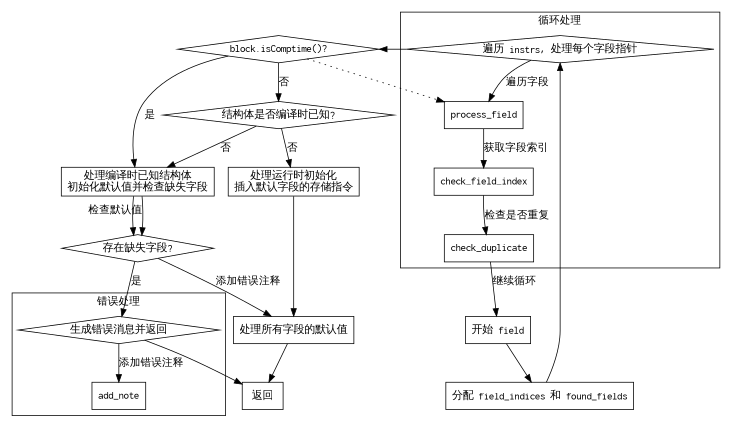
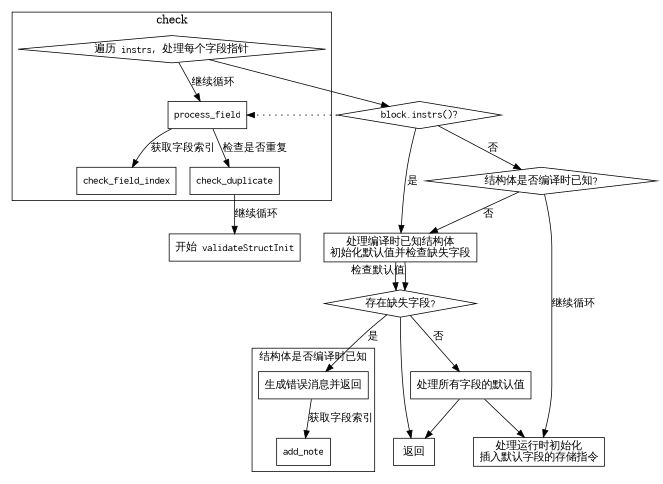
cluster "循环处理": label "循环处理" -> "check"
node "block.isComptime()?": label "block.isComptime()?" -> "block.instrs()?"
edge "遍历 instrs，处理每个字段指针" -> "process_field": label "遍历字段" -> "继续循环"
edge "结构体是否编译时已知?" -> "处理运行时初始化 插入默认字段的存储指令": label "否" -> "继续循环"
edge "check_field_index" -> "check_duplicate": now "process_field" -> "check_duplicate"
edge "处理运行时初始化 插入默认字段的存储指令" -> "处理所有字段的默认值": reversed
edge "存在缺失字段?" -> "处理所有字段的默认值": label "添加错误注释" -> "否"
cluster "错误处理": label "错误处理" -> "结构体是否编译时已知"
node "生成错误消息并返回": shape diamond -> box
node "开始 field": label "开始 field" -> "开始 validateStructInit"
edge "生成错误消息并返回" -> "返回": now "存在缺失字段?" -> "返回"
edge "生成错误消息并返回" -> "add_note": label "添加错误注释" -> "获取字段索引"
node "分配 field_indices 和 found_fields": removed
